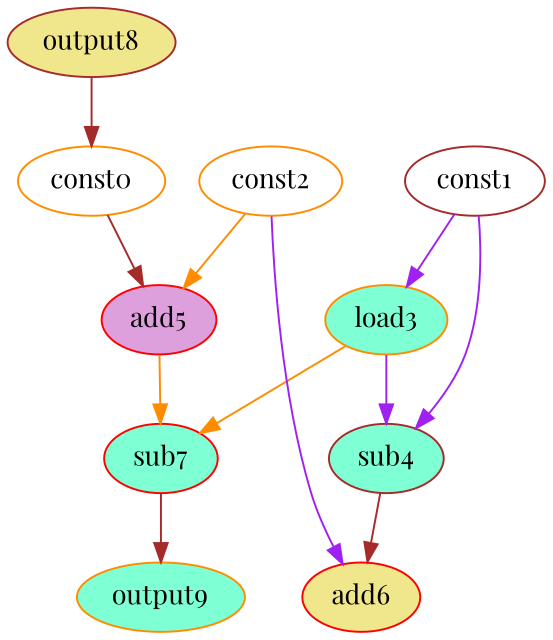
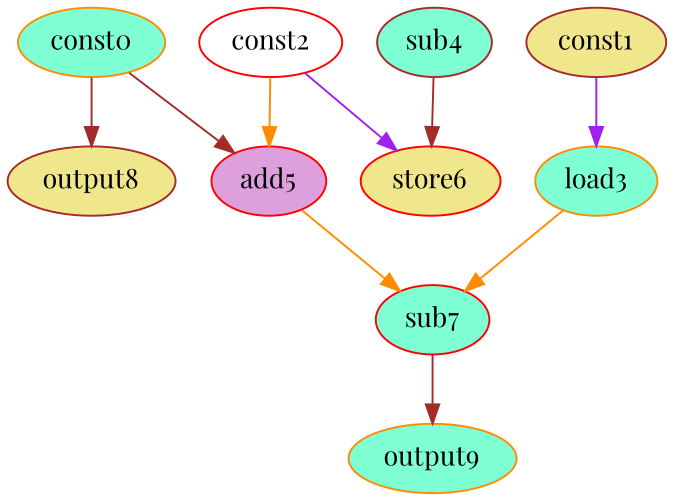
edge "output8" -> "const0": reversed
node "const0": fillcolor white -> aquamarine
node "const2": color darkorange -> red
node "const1": fillcolor white -> khaki
edge "const1" -> "sub4": removed
edge "load3" -> "sub4": removed
node "add6": label "add6" -> "store6"
